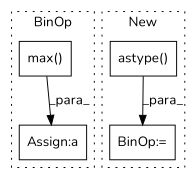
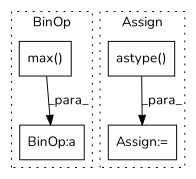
cluster "New": label "New" -> "Assign"
node "Assign:a": label "Assign:a" -> "BinOp:a"
node "BinOp:=": label "BinOp:=" -> "Assign:="
